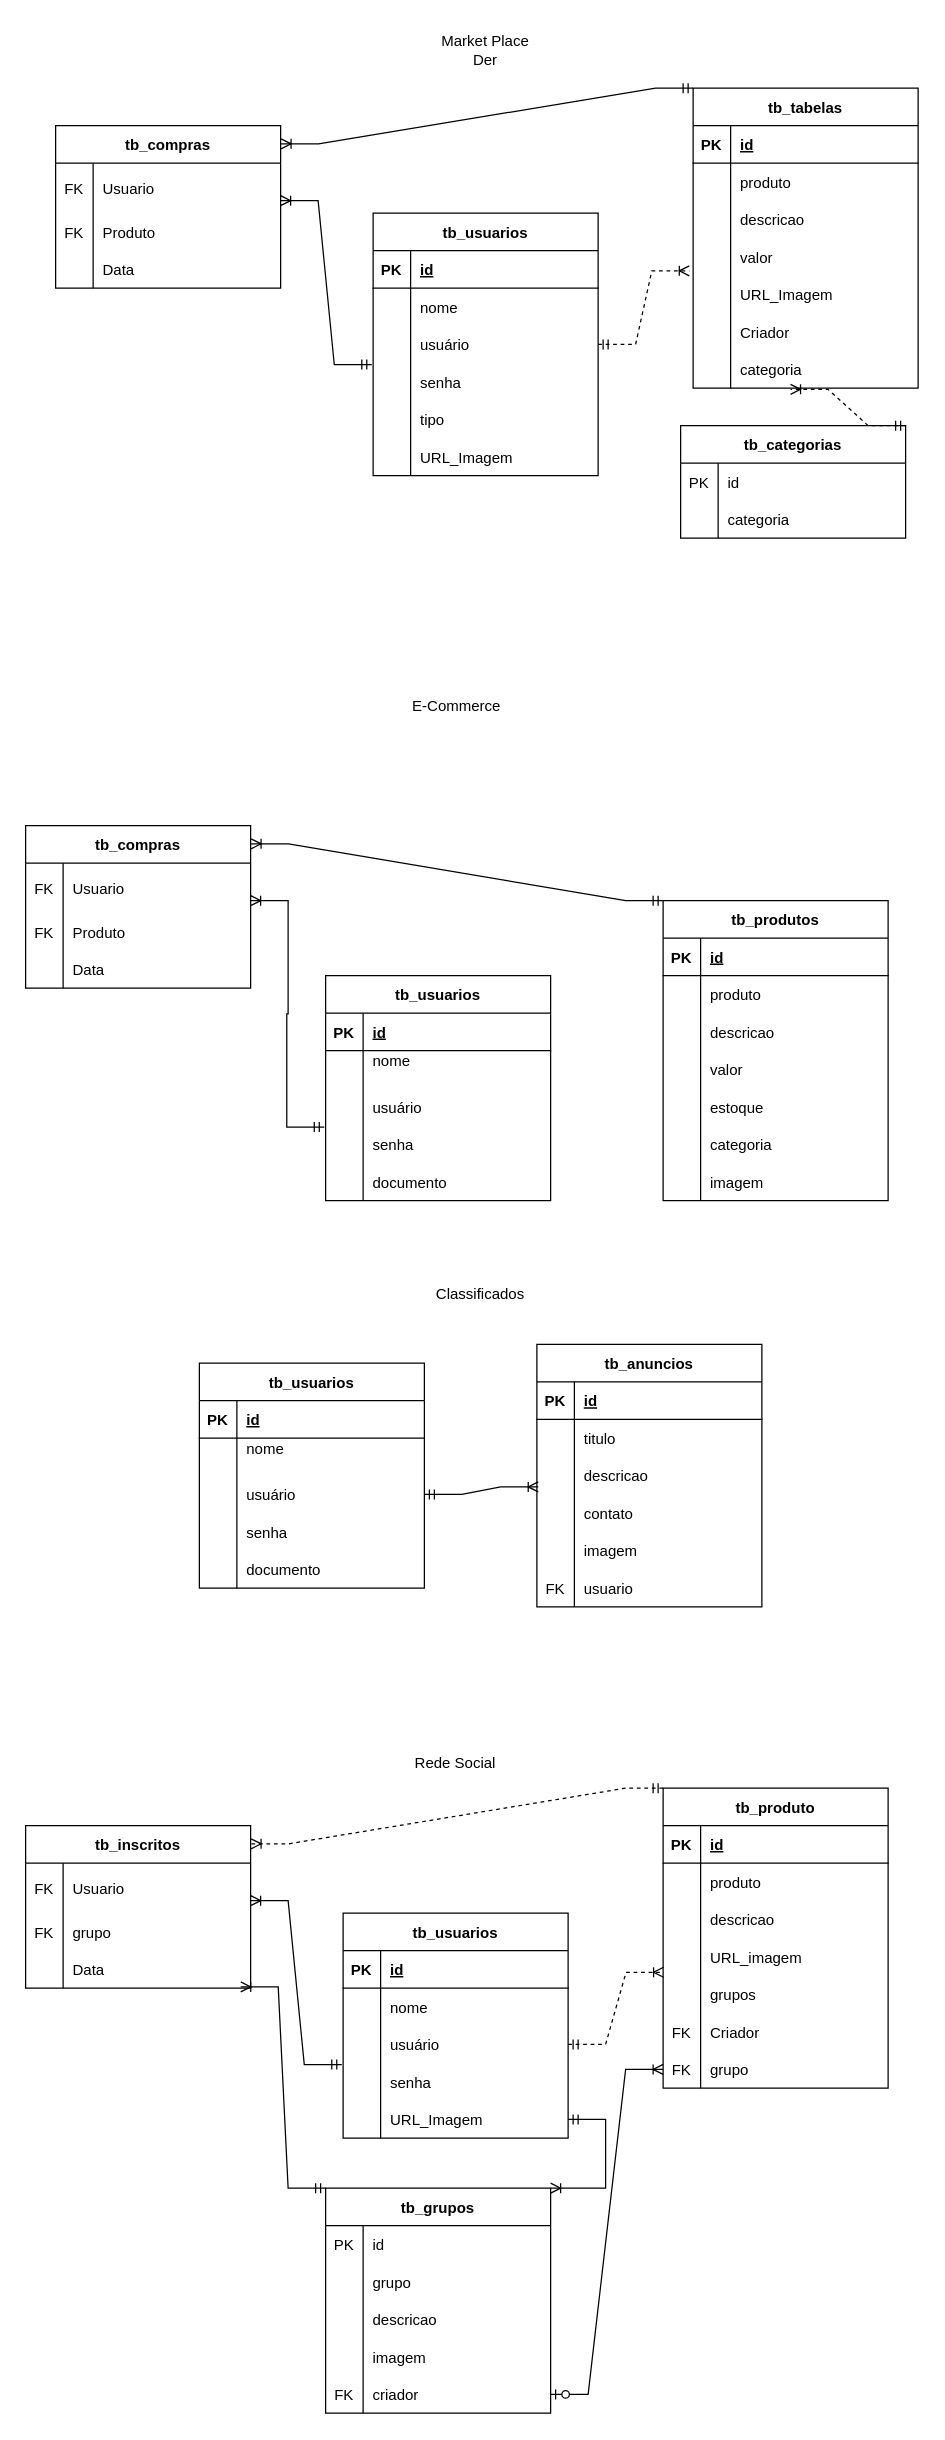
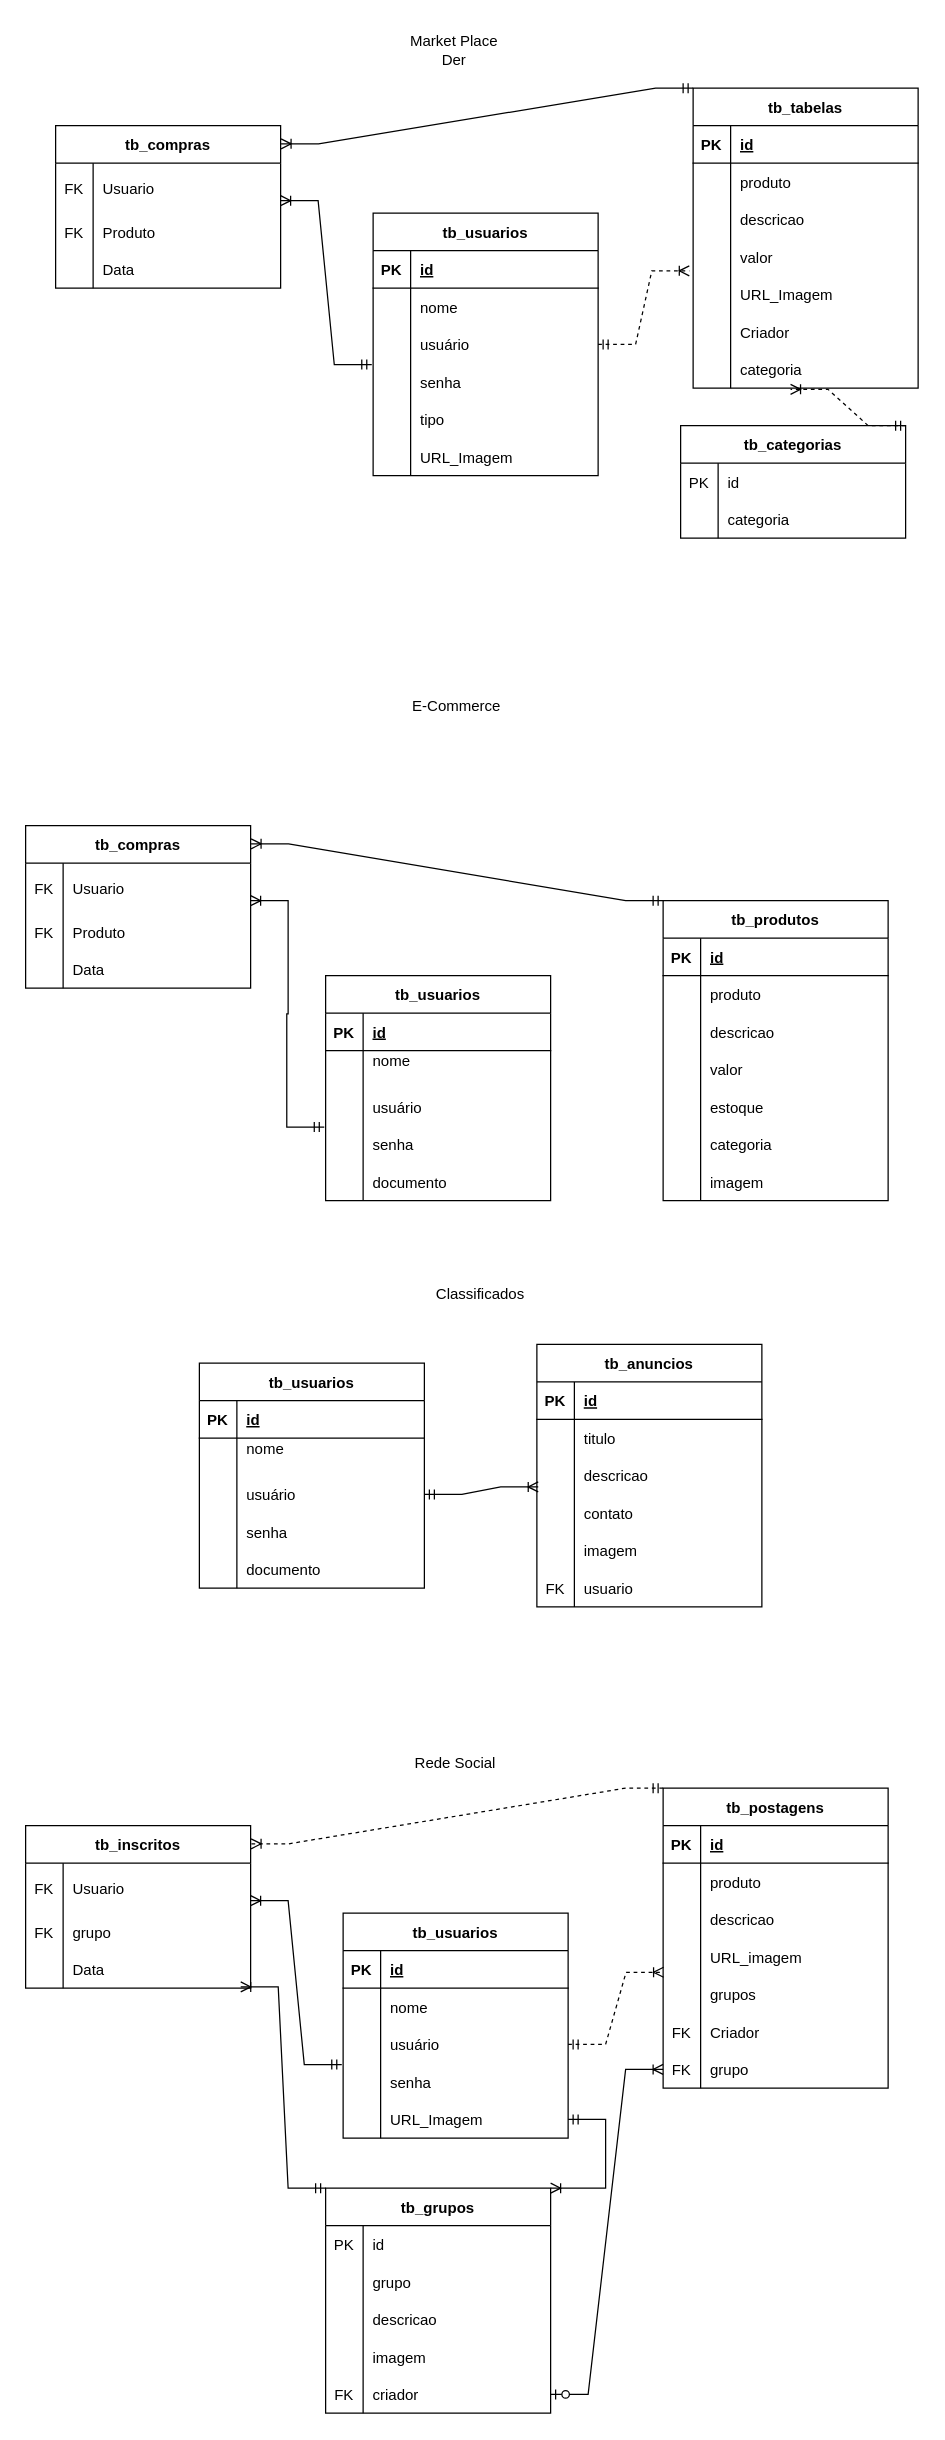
node "Market Place Der": moved (486, 51) -> (454, 51)
node "tb_produto": label "tb_produto" -> "tb_postagens"
